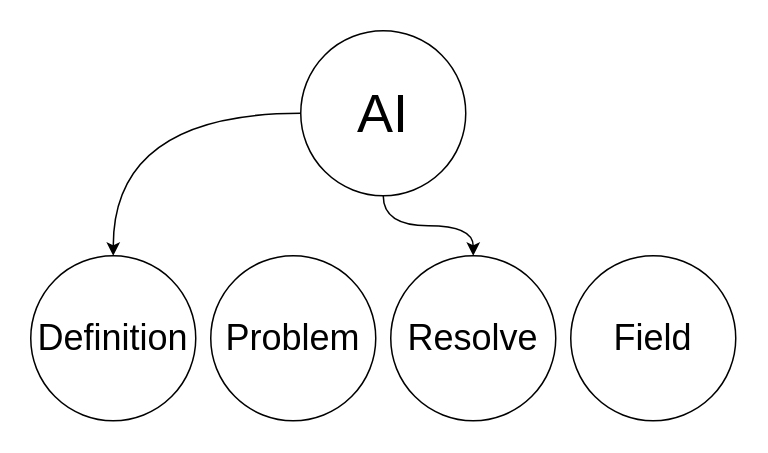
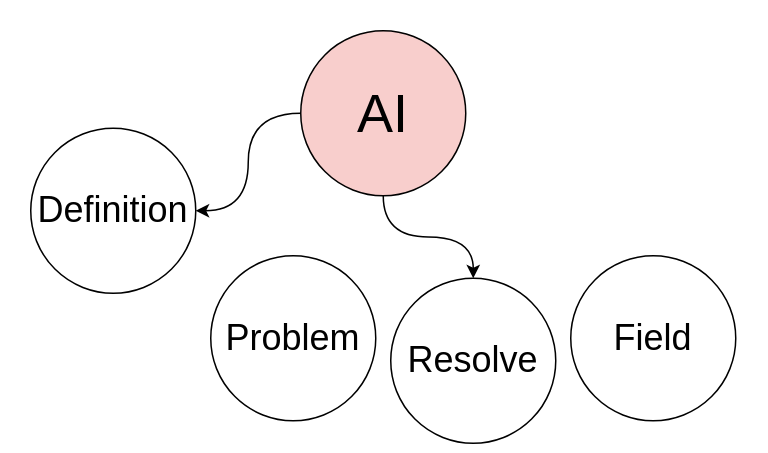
node "AI": fillcolor #ffffff -> #f8cecc
node "Definition": moved (113, 338) -> (113, 211)
node "Resolve": moved (473, 338) -> (473, 361)
